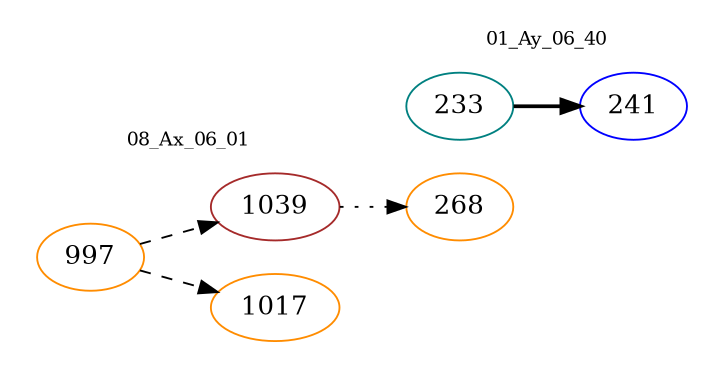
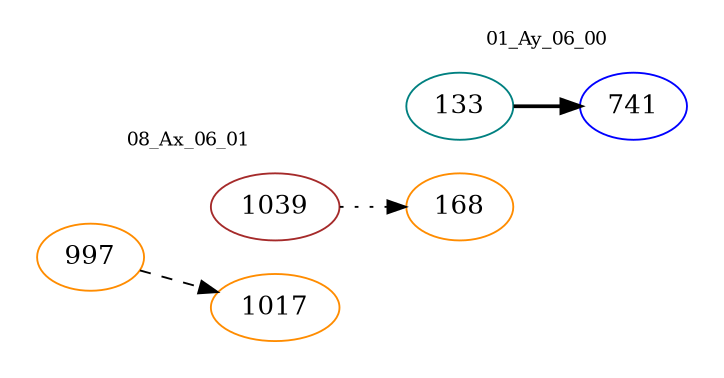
cluster "01_Ay_06_40": label "01_Ay_06_40" -> "01_Ay_06_00"
node "233": label "233" -> "133"
node "241": label "241" -> "741"
node "268": label "268" -> "168"
edge "997" -> "1039": removed
